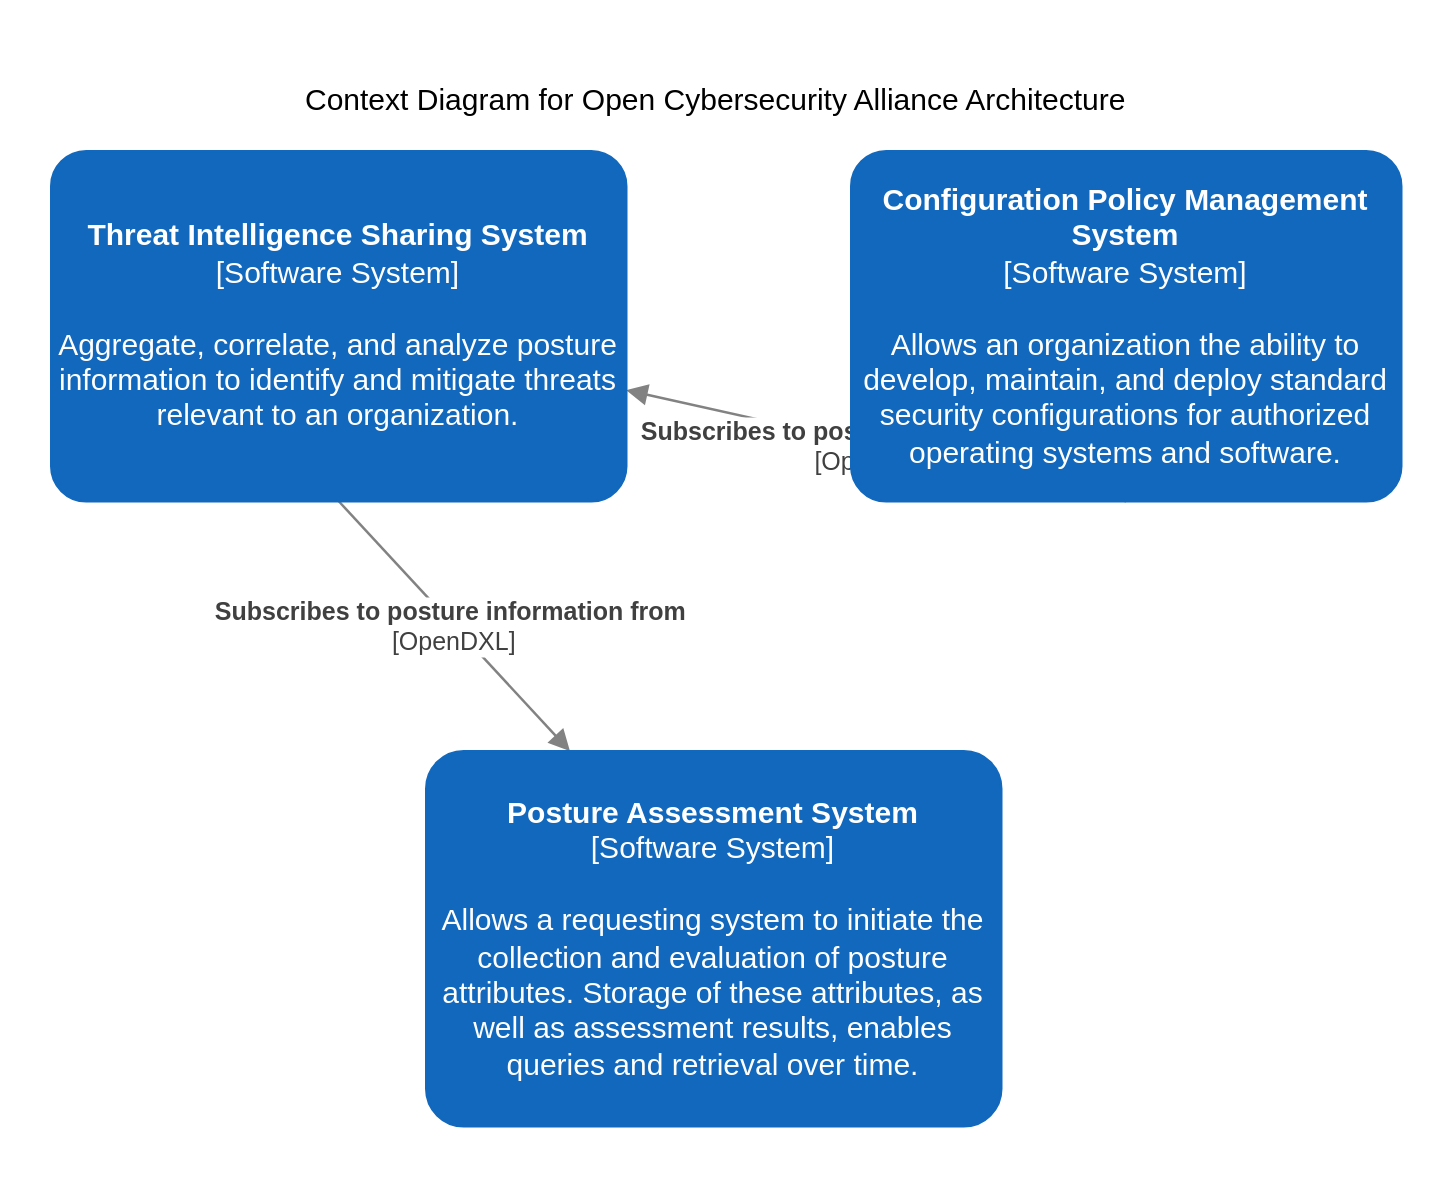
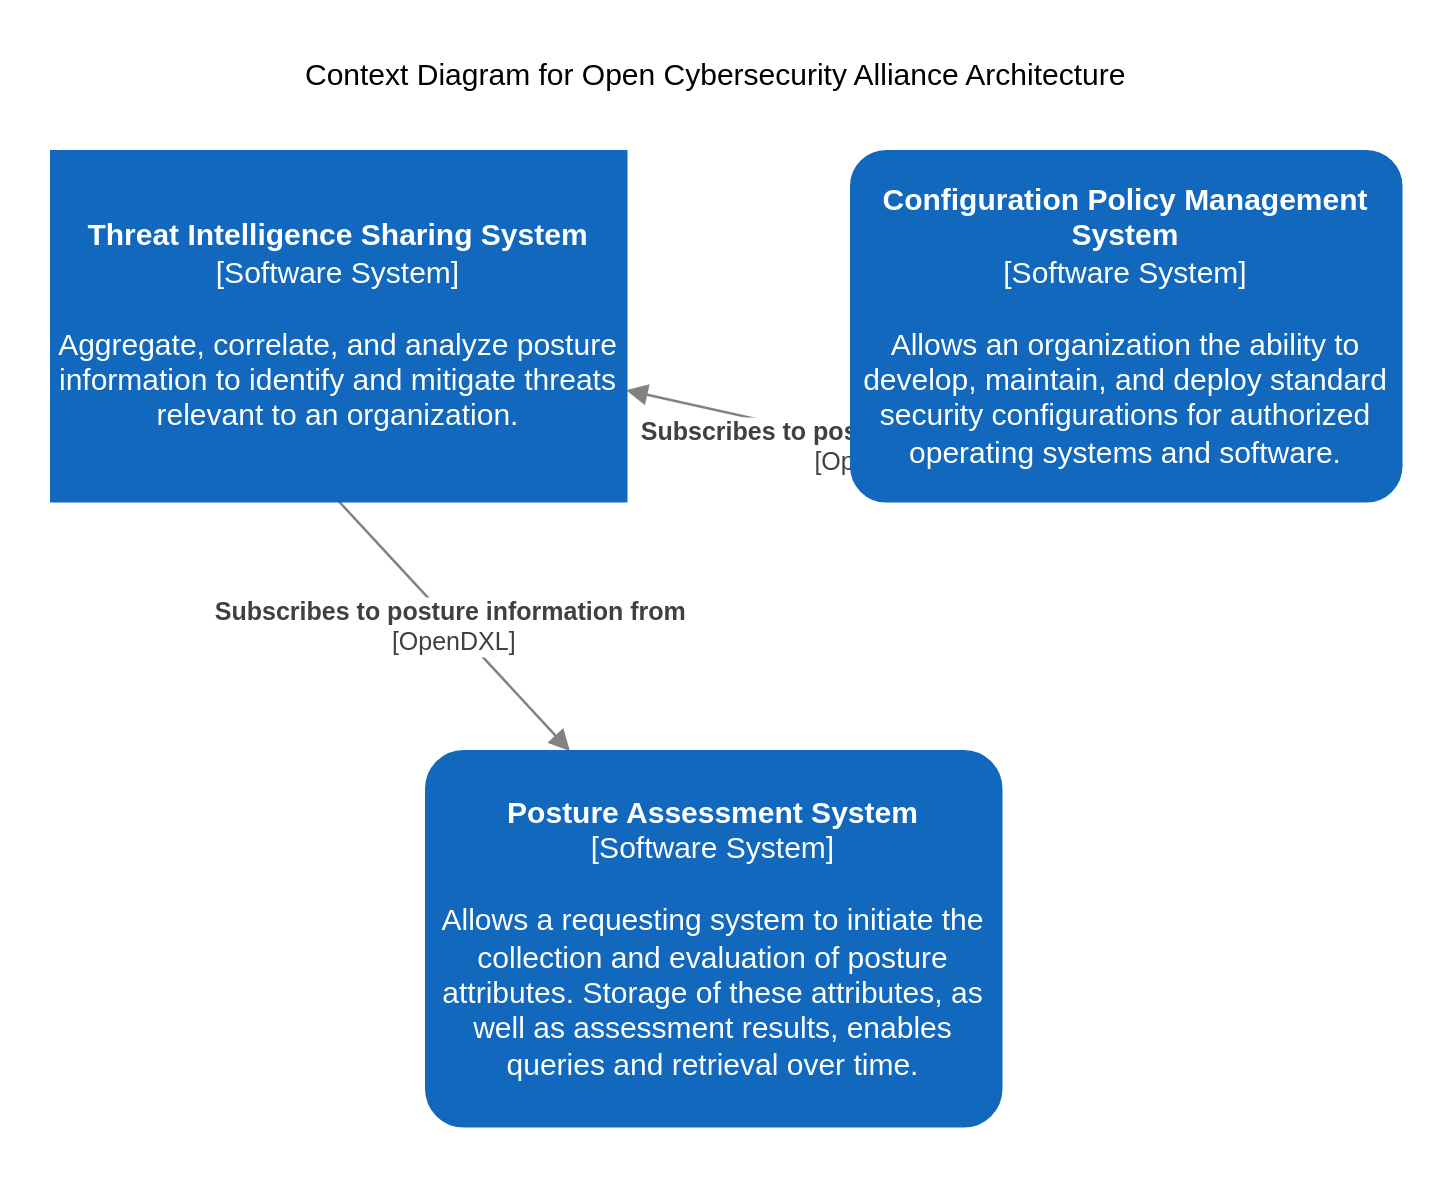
node "Context Diagram for Open Cybersecurity Alliance Architecture": moved (751, 101) -> (751, 76)
node "Threat Intelligence Sharing System [Software System] Aggregate, correlate, and analyze posture information to identify and mitigate threats relevant to an organization.": shape rounded rectangle -> rectangle
